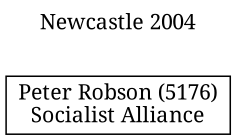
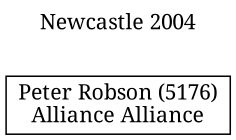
node "Peter Robson (5176) Socialist Alliance": label "Peter Robson (5176) Socialist Alliance" -> "Peter Robson (5176) Alliance Alliance"
